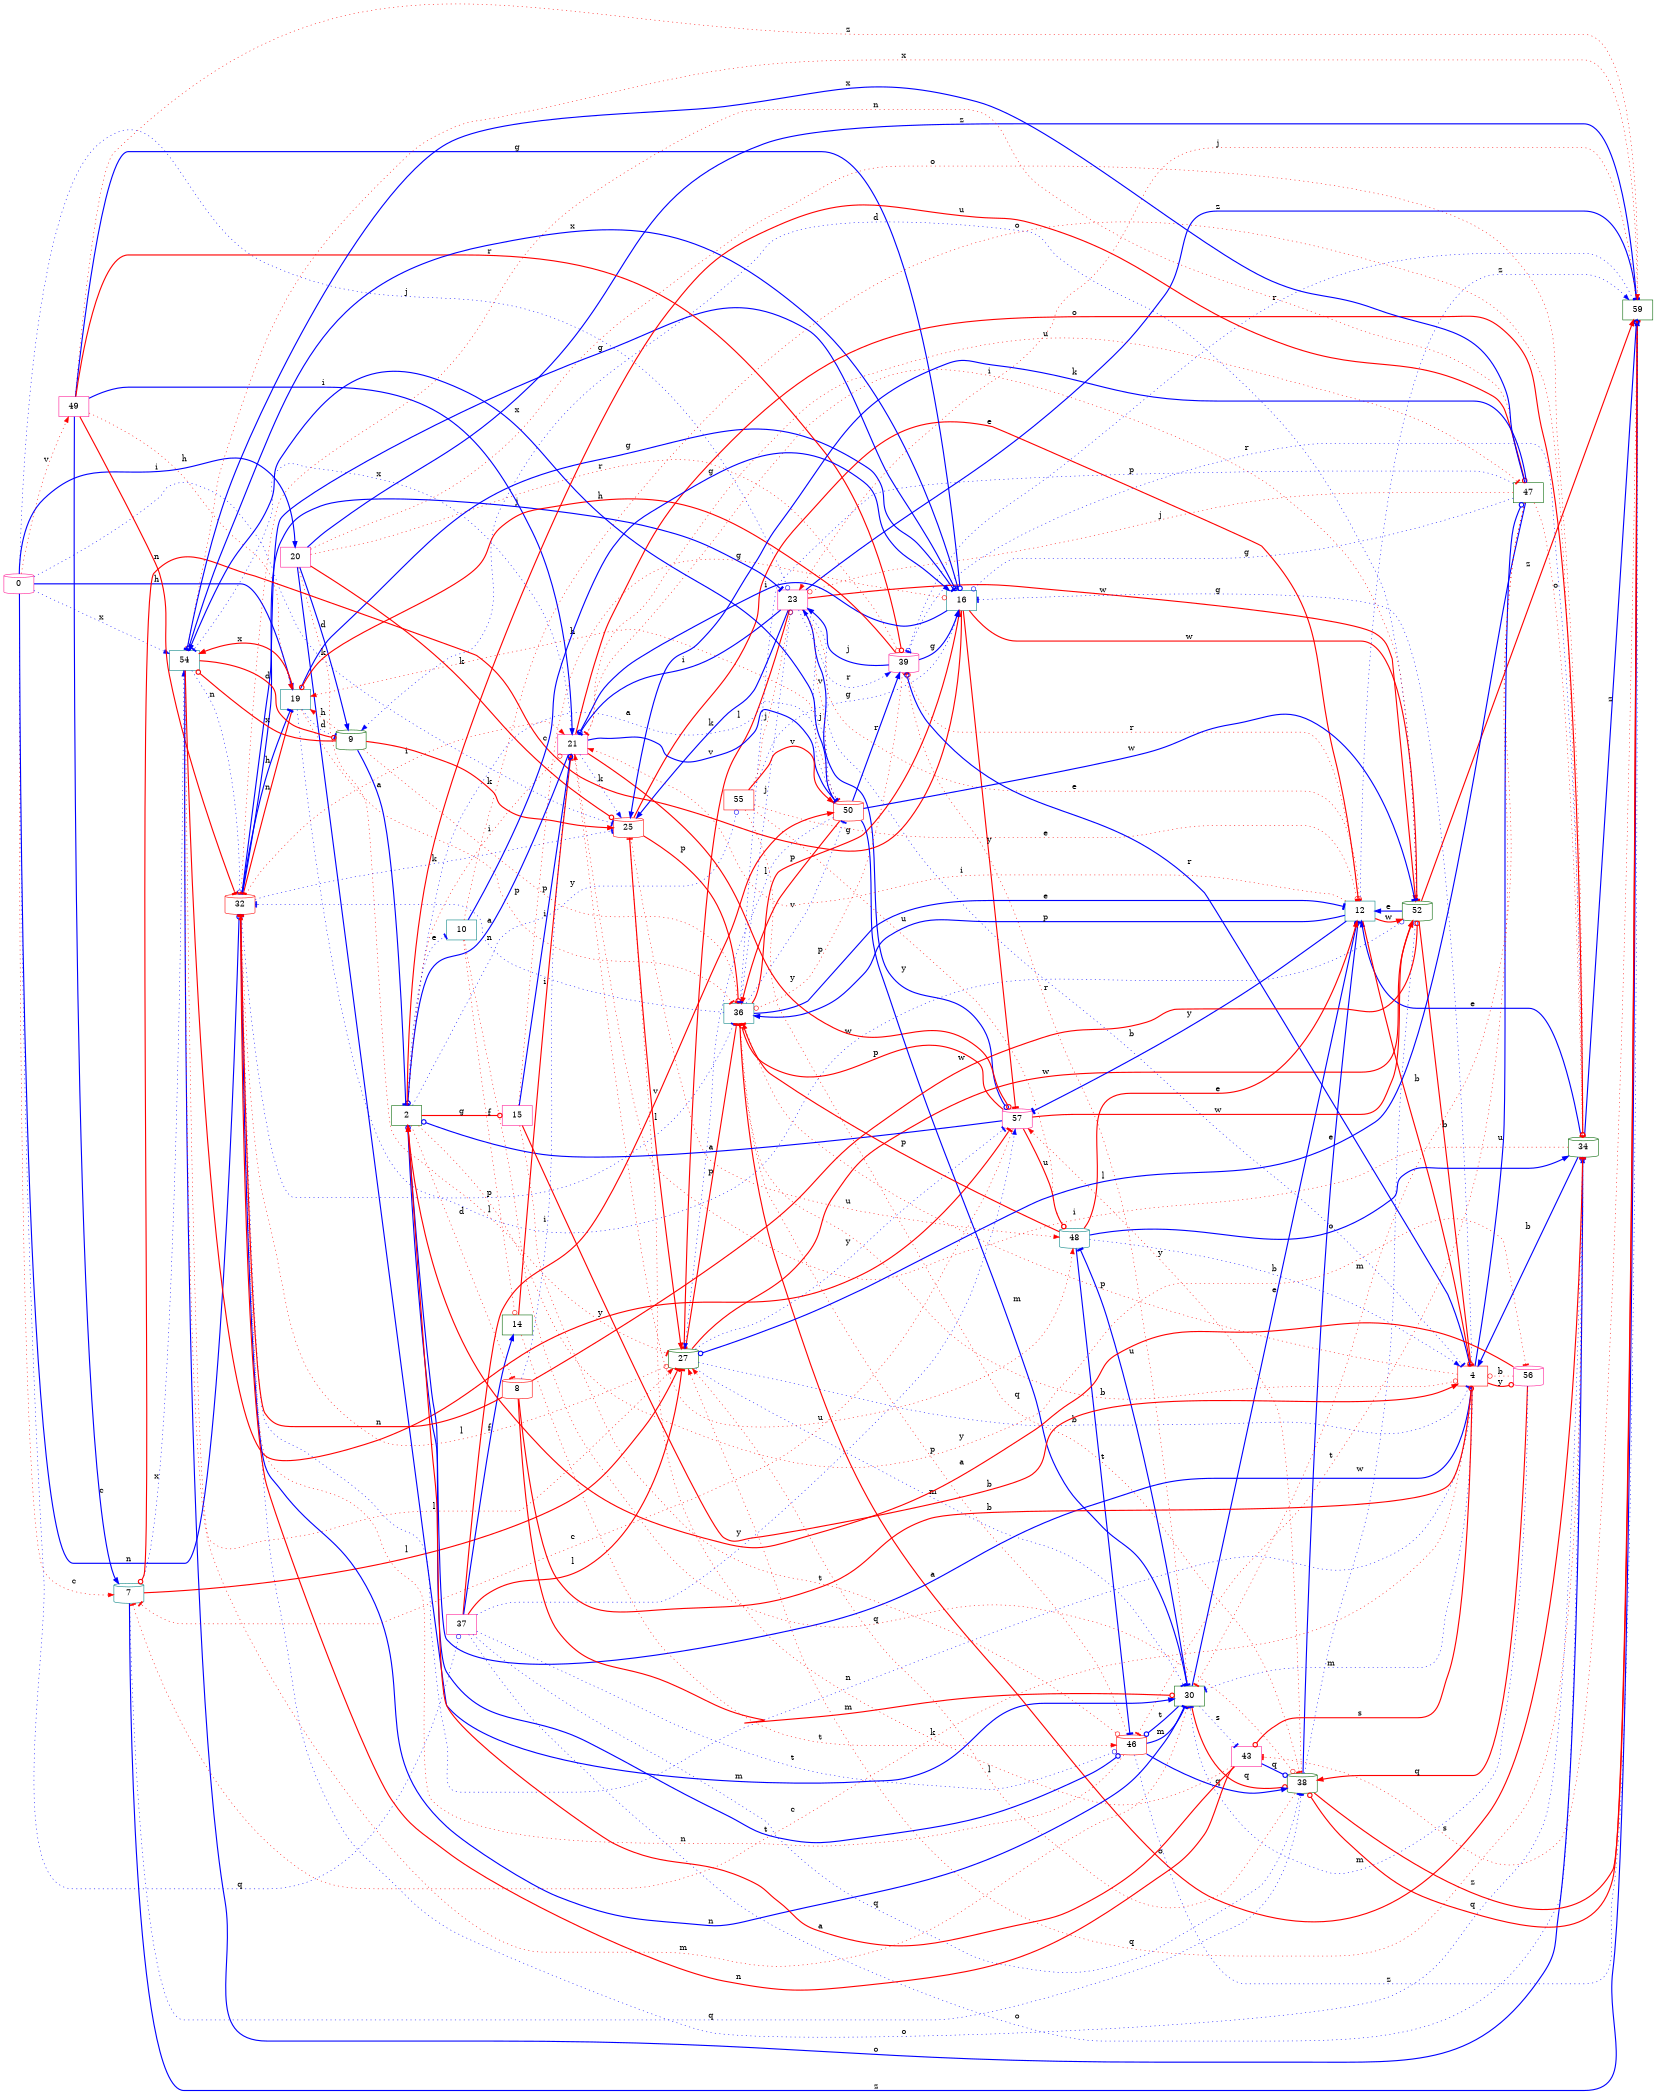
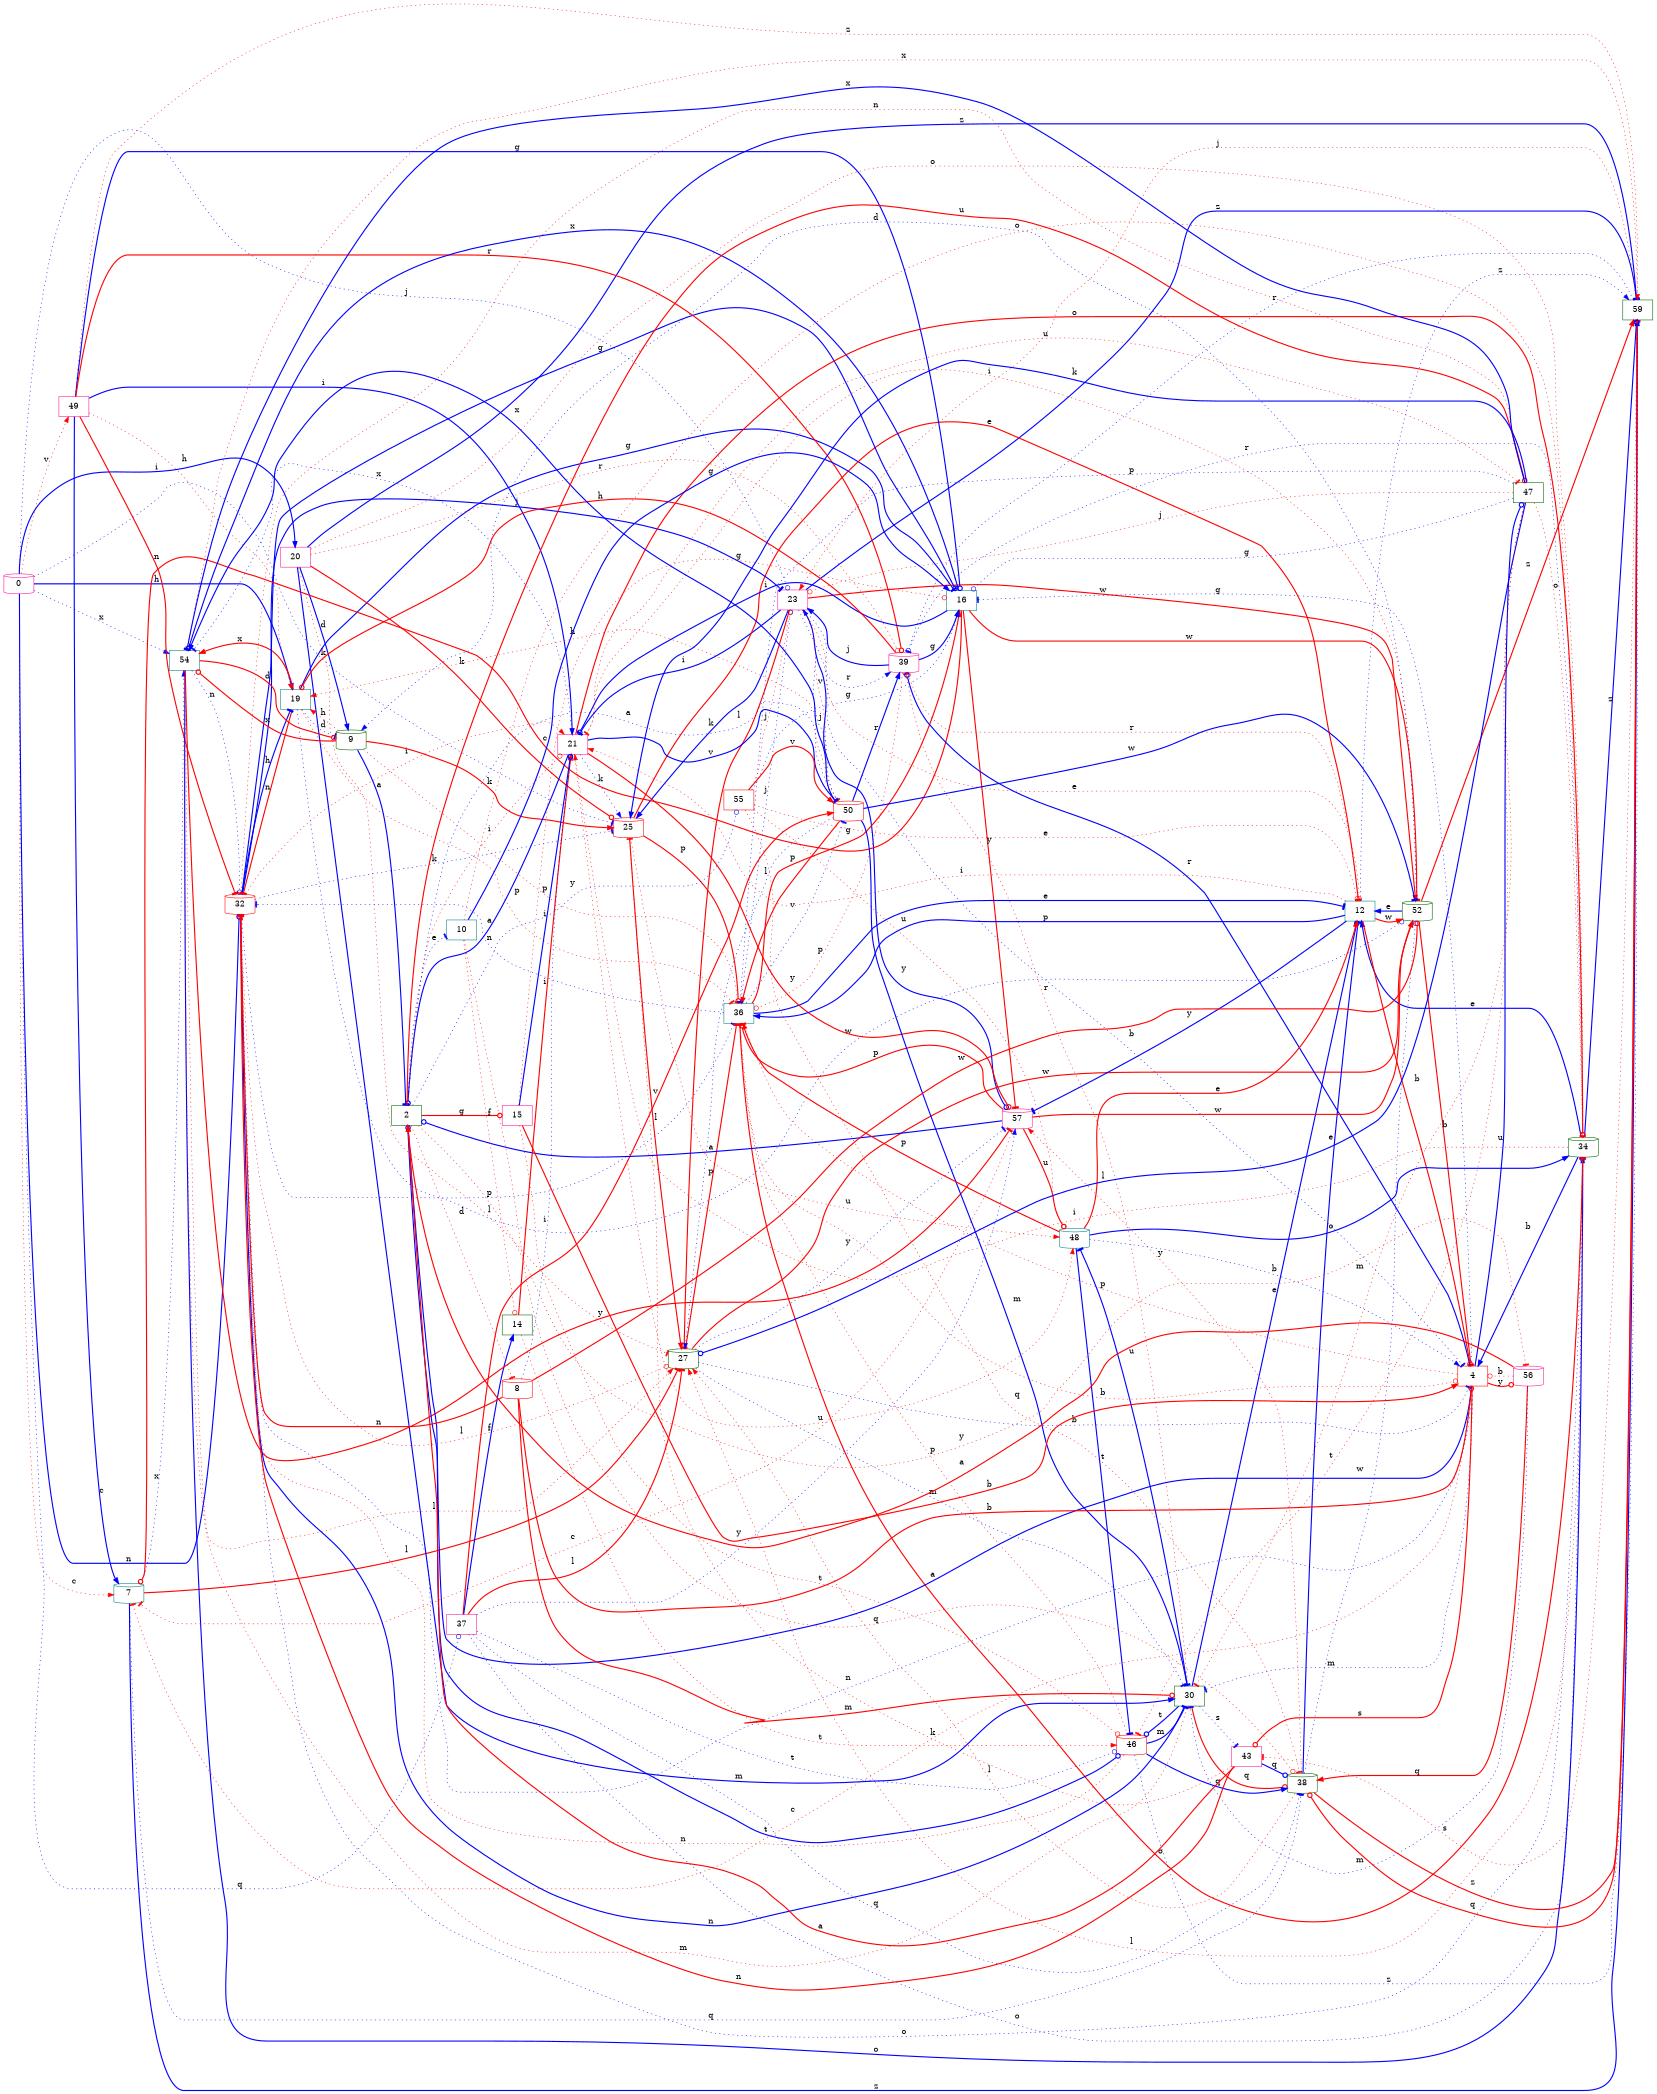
edge "34" -> "27": label "q" -> "l"
